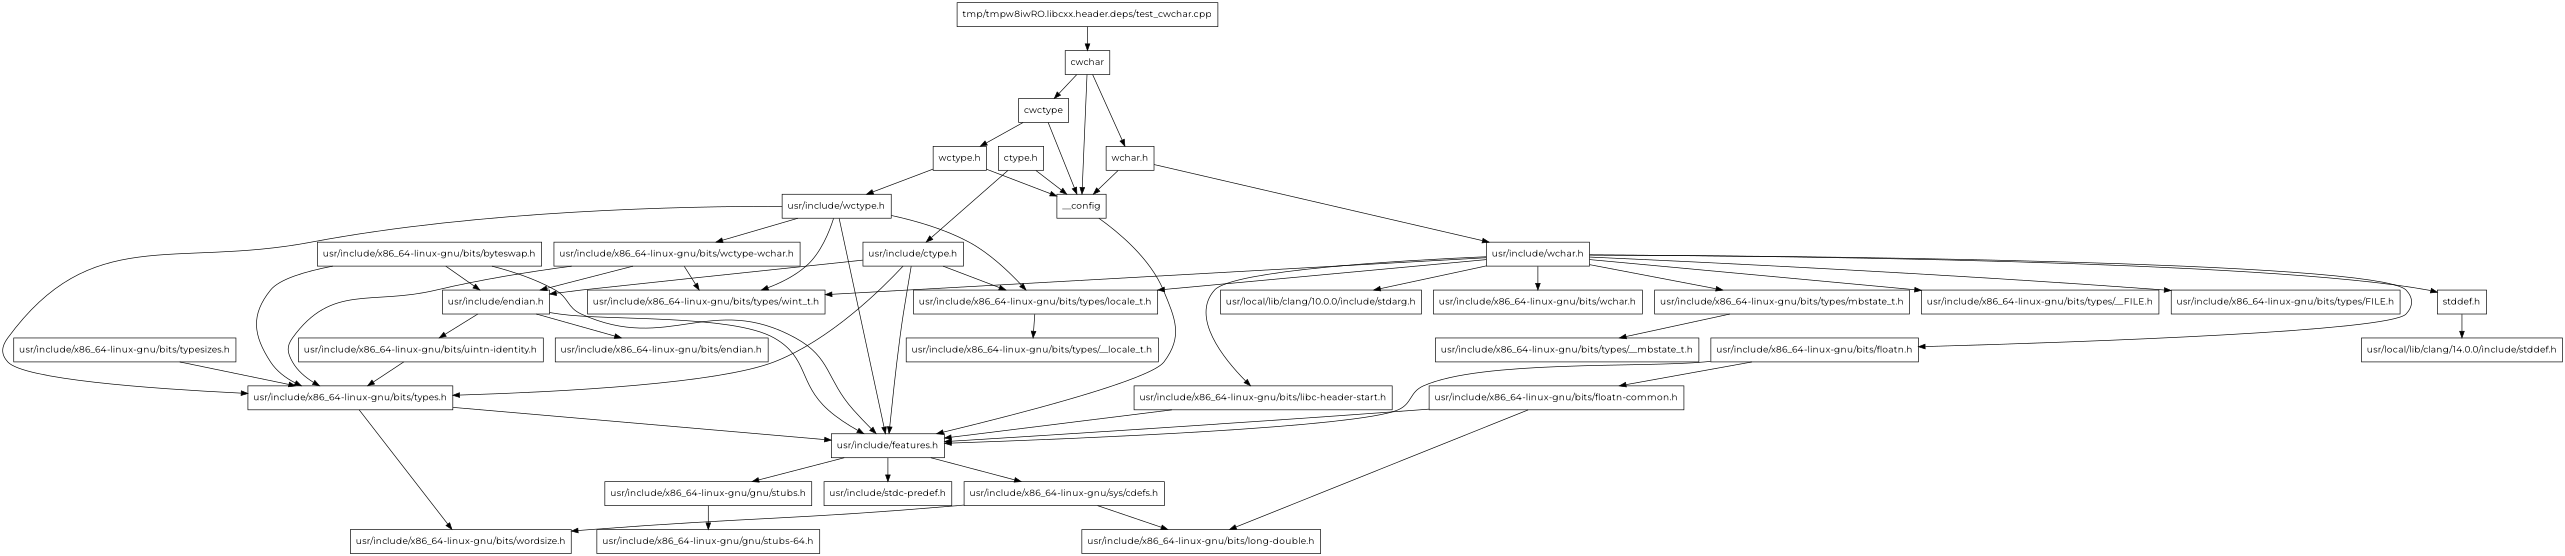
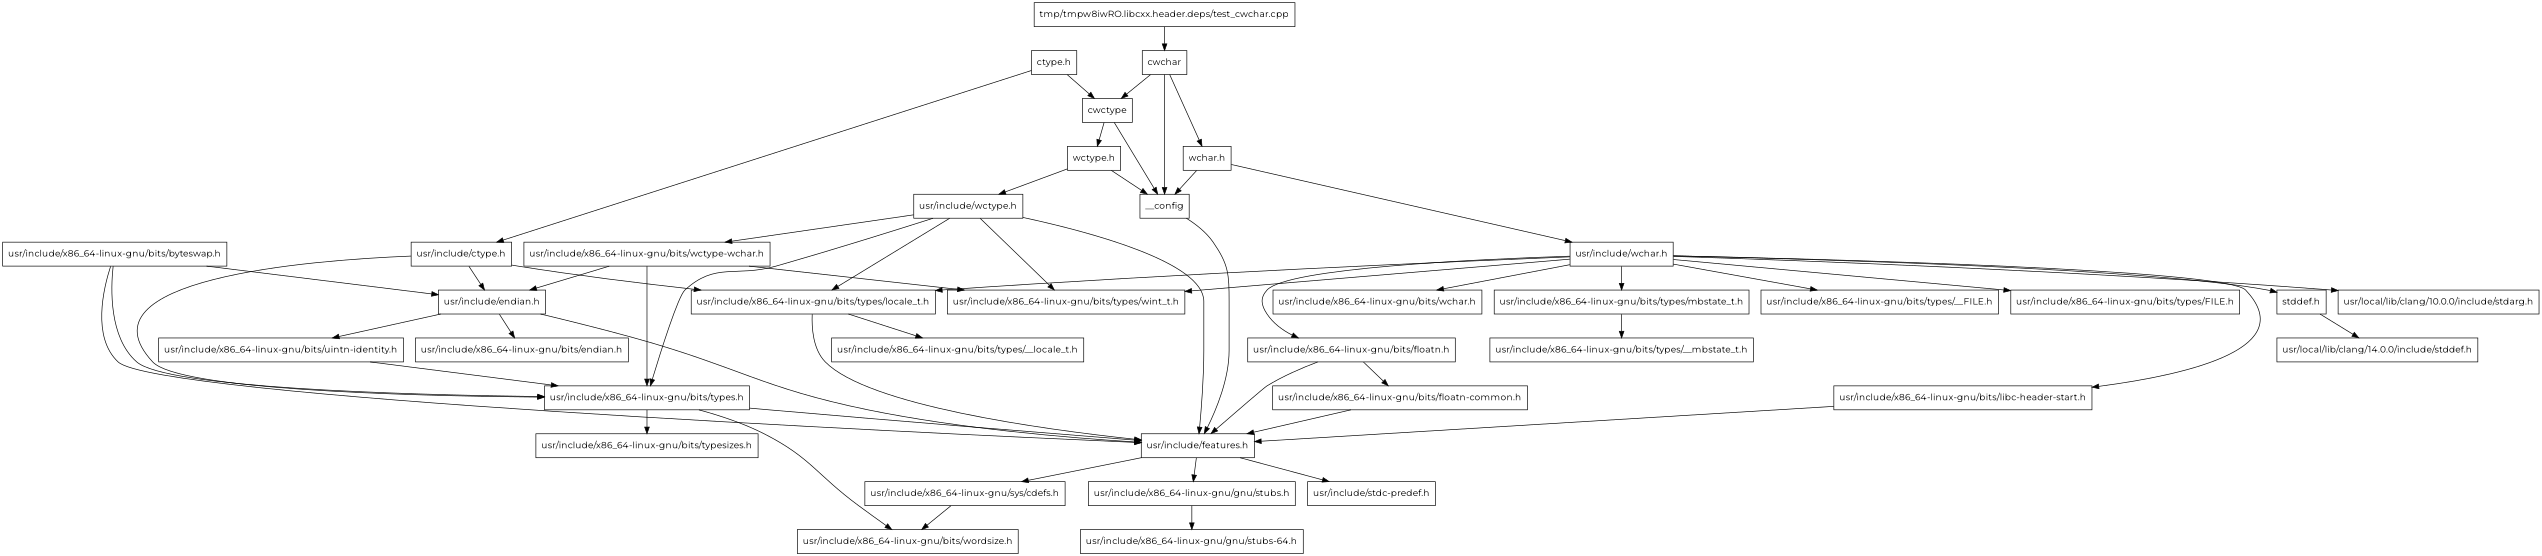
edge "ctype.h" -> "__config": now "ctype.h" -> "cwctype"
edge "usr/include/ctype.h" -> "usr/include/features.h": now "usr/include/x86_64-linux-gnu/bits/types/locale_t.h" -> "usr/include/features.h"
edge "usr/include/x86_64-linux-gnu/bits/typesizes.h" -> "usr/include/x86_64-linux-gnu/bits/types.h": reversed
node "usr/include/x86_64-linux-gnu/bits/long-double.h": removed
